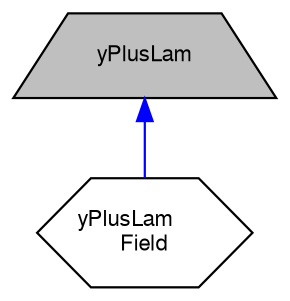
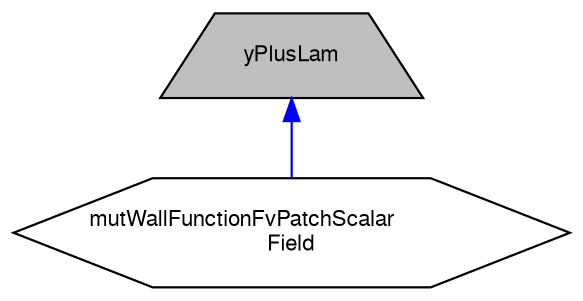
node "yPlusLam Field": label "yPlusLam Field" -> "mutWallFunctionFvPatchScalar Field"
